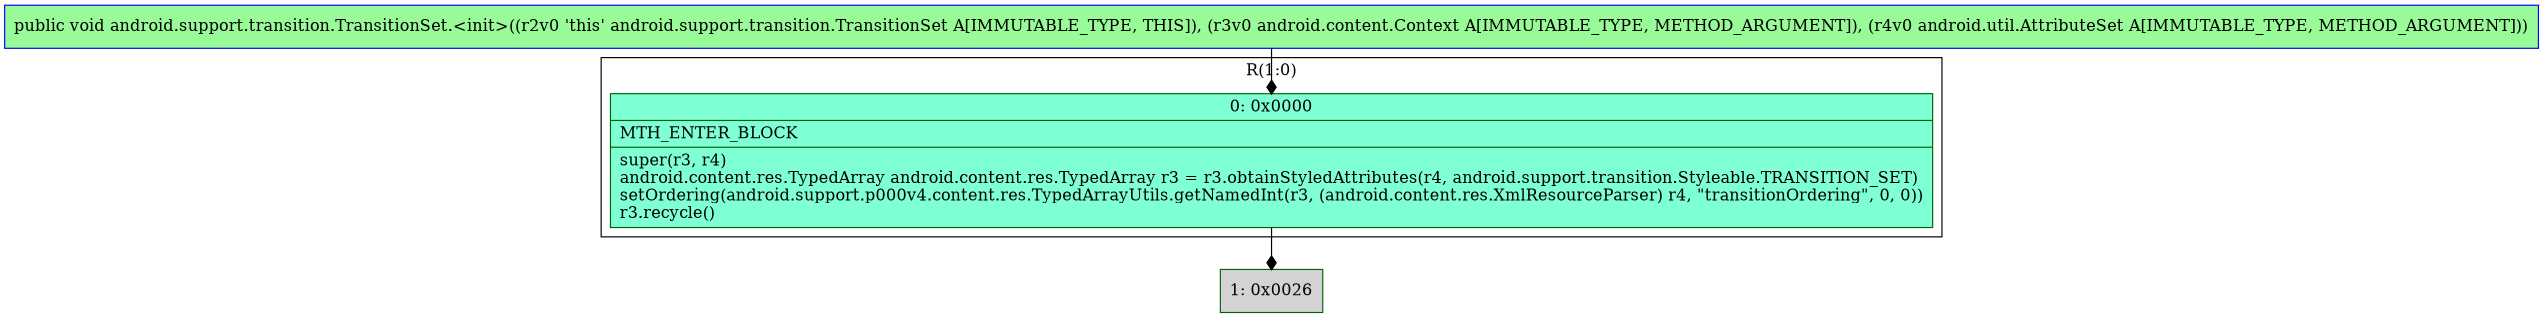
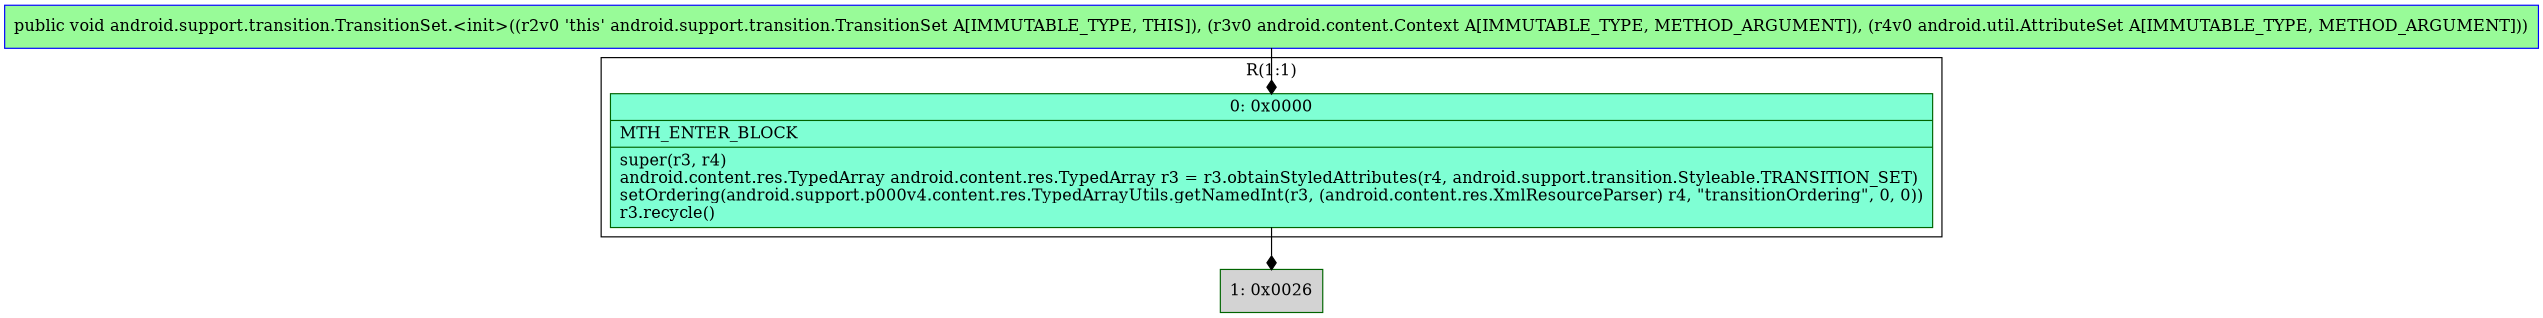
cluster "R(1:0)": label "R(1:0)" -> "R(1:1)"
